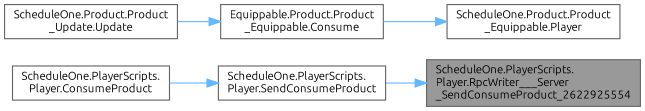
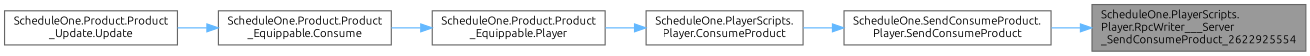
node "Equippable.Product.Product _Equippable.Consume": label "Equippable.Product.Product _Equippable.Consume" -> "ScheduleOne.Product.Product _Equippable.Consume"
edge "ScheduleOne.Product.Product _Equippable.Player" -> "ScheduleOne.PlayerScripts. Player.ConsumeProduct": added
node "ScheduleOne.PlayerScripts. Player.SendConsumeProduct": label "ScheduleOne.PlayerScripts. Player.SendConsumeProduct" -> "ScheduleOne.SendConsumeProduct. Player.SendConsumeProduct"
